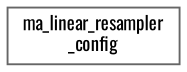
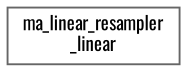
node "ma_linear_resampler _config": label "ma_linear_resampler _config" -> "ma_linear_resampler _linear"
